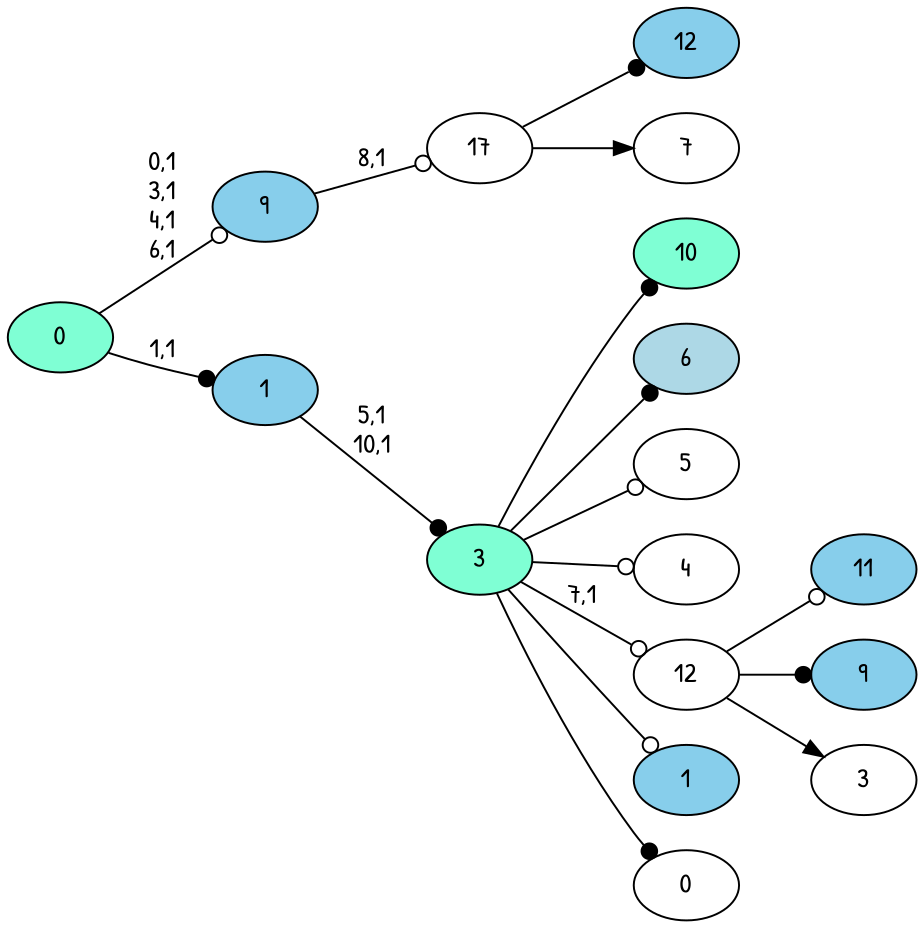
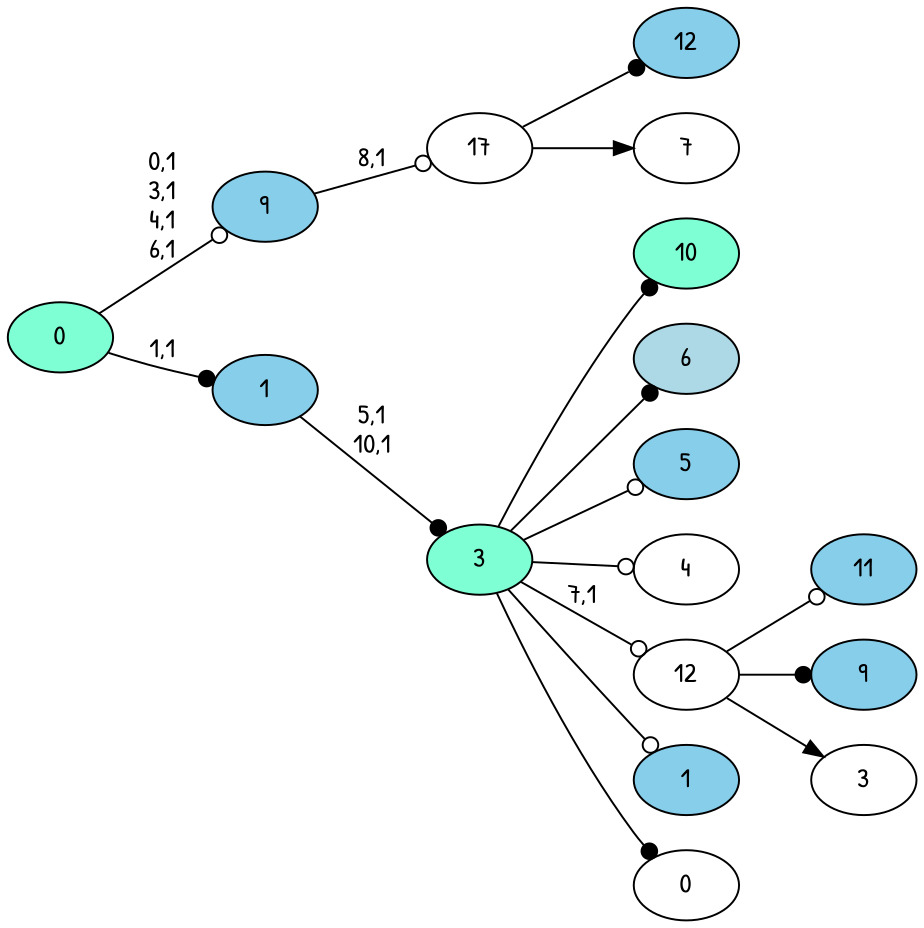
node "5": fillcolor white -> skyblue
